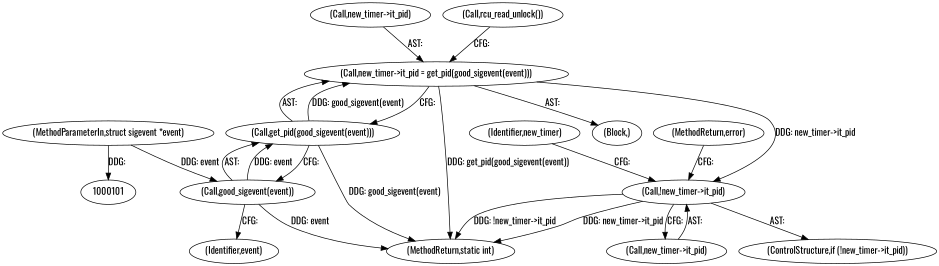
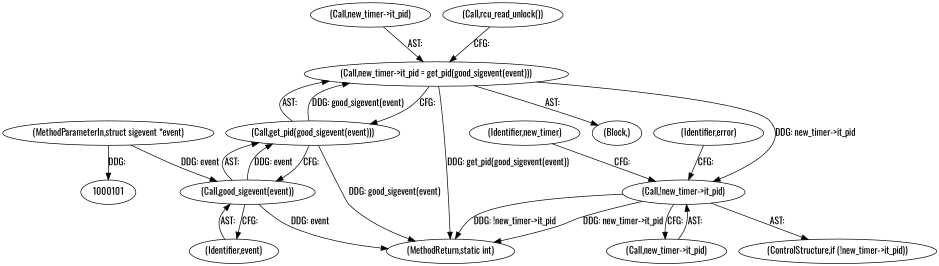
node "(MethodReturn,error)": label "(MethodReturn,error)" -> "(Identifier,error)"
edge "(Identifier,event)" -> "(Call,good_sigevent(event))": added, label "AST:"
